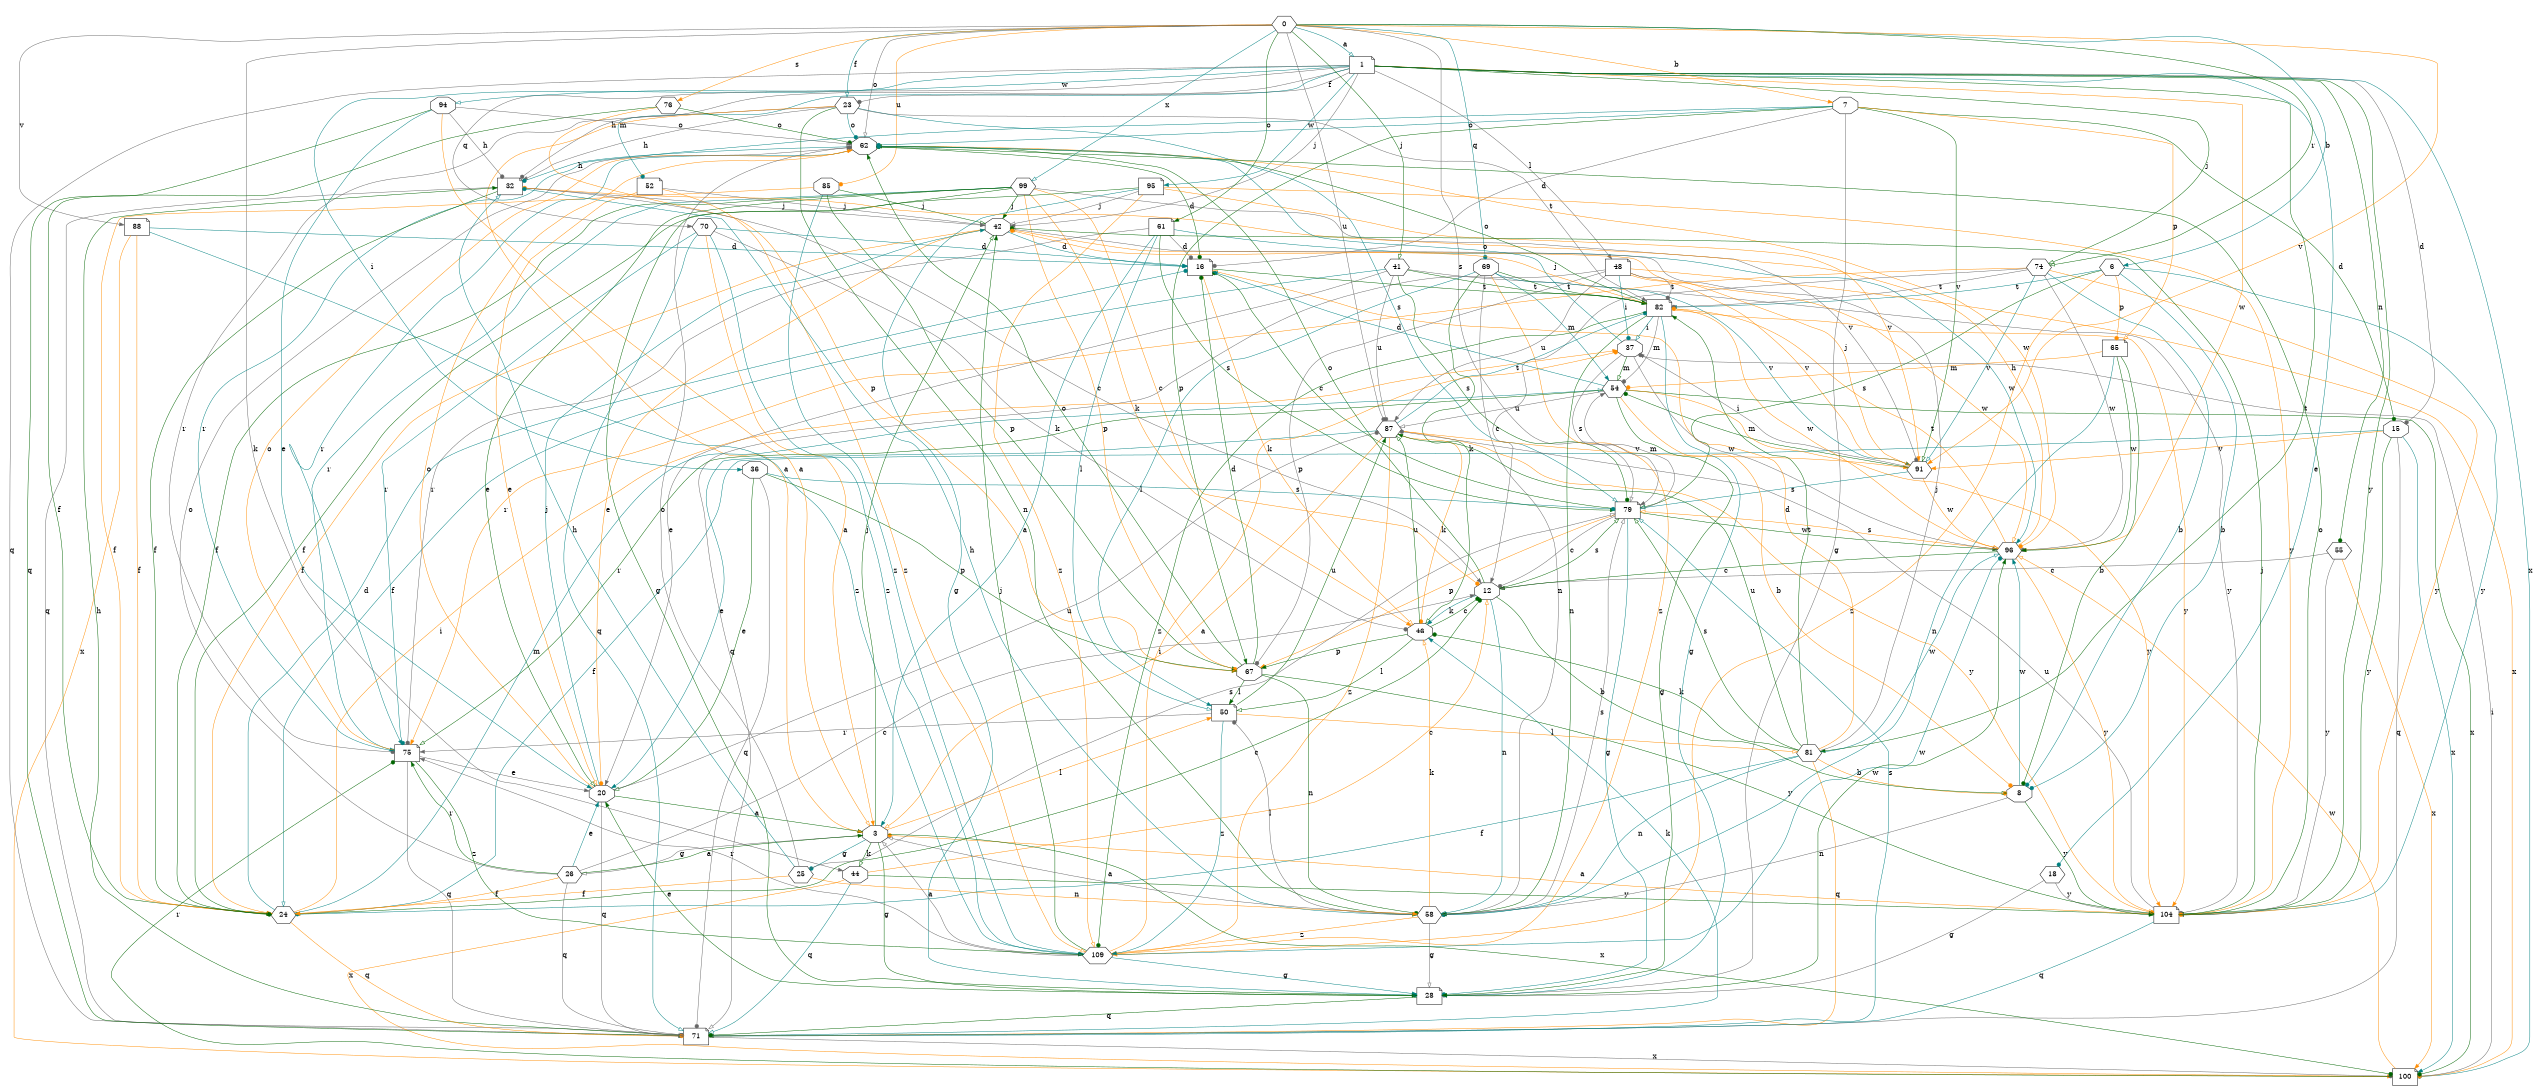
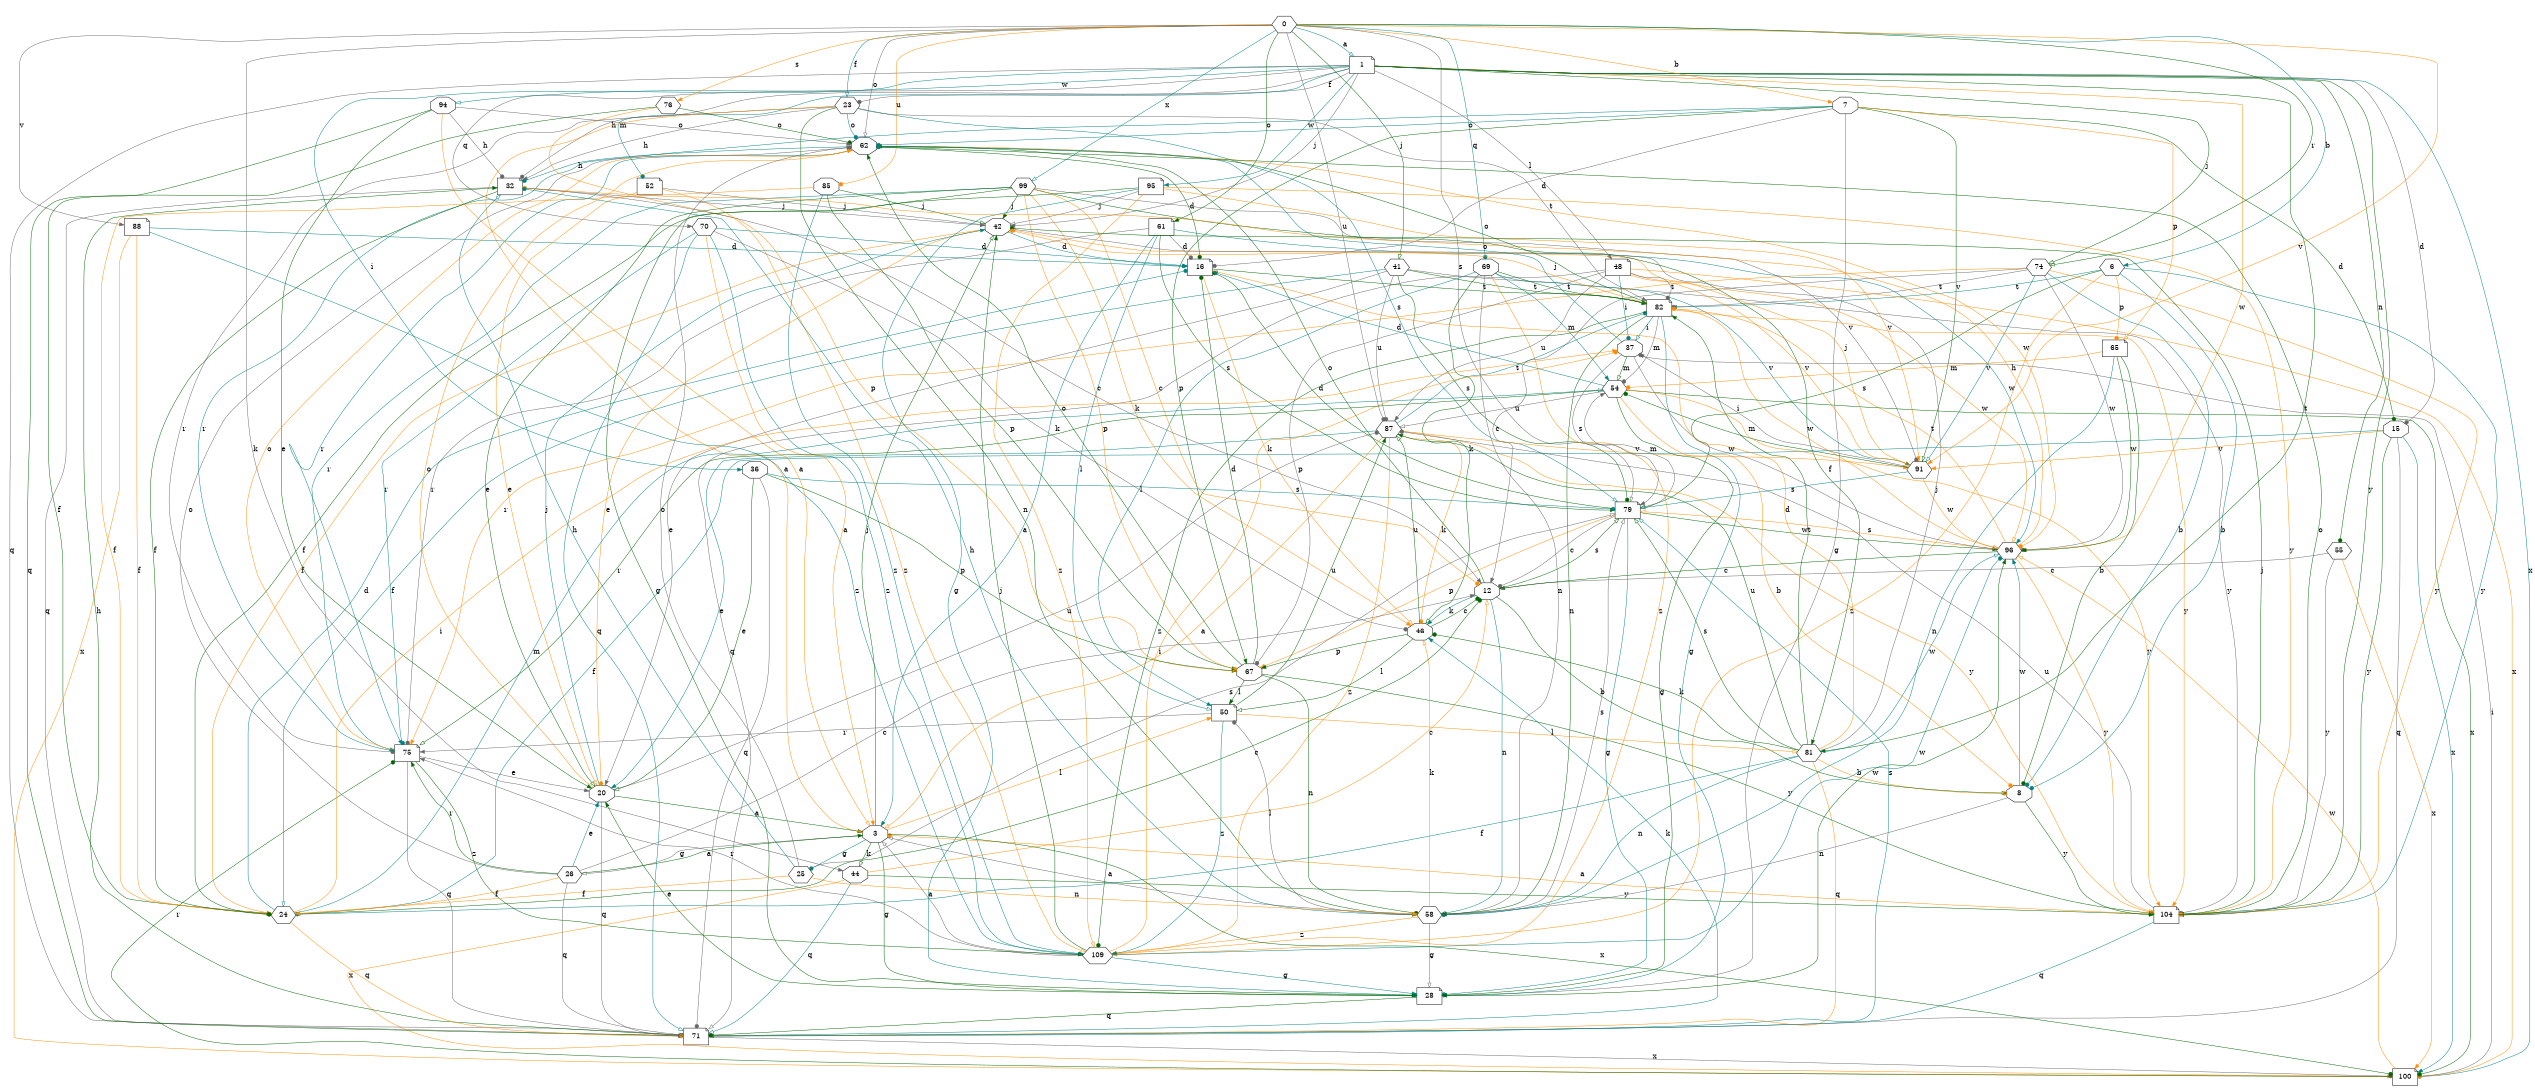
edge "99" -> "24": now "99" -> "81"
edge "79" -> "16": label "c" -> "d"
edge "94" -> "20": color teal -> darkgreen
node "18": removed
